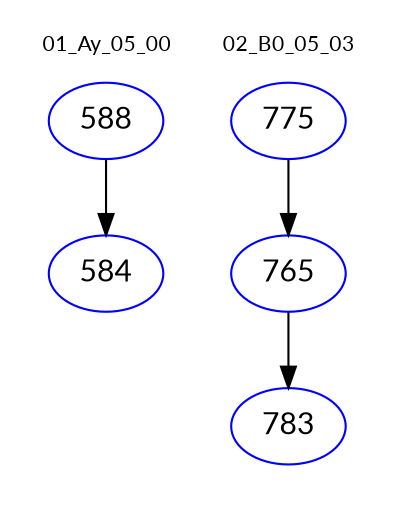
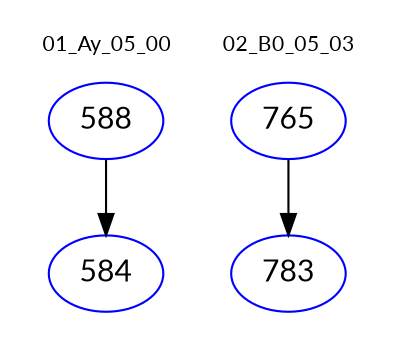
node "775": removed
